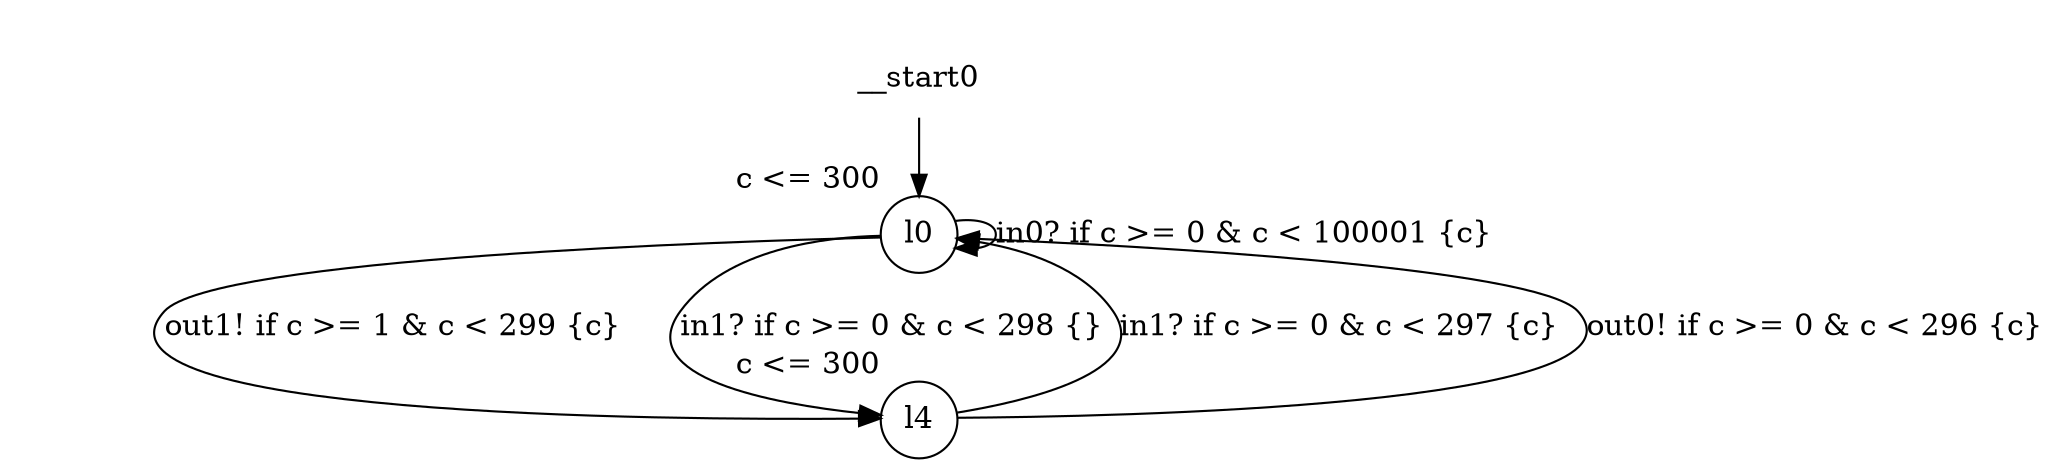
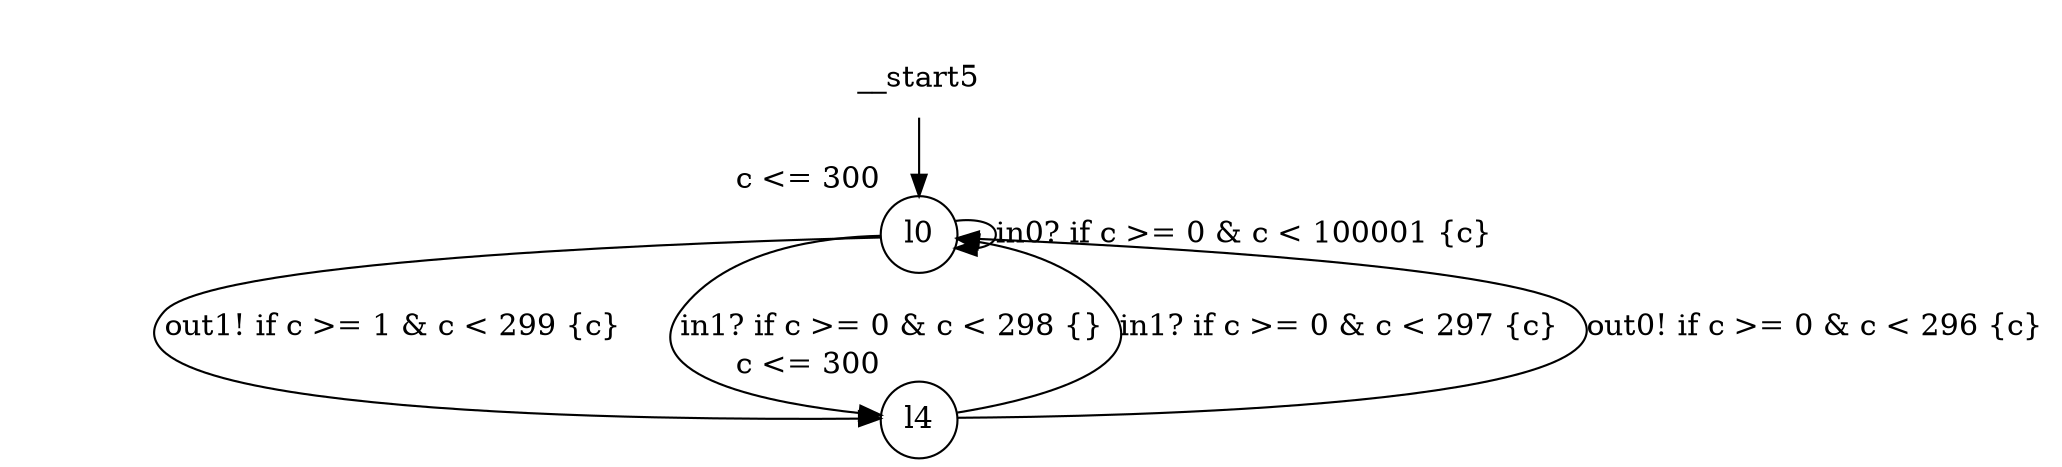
node "__start0": label "__start0" -> "__start5"
